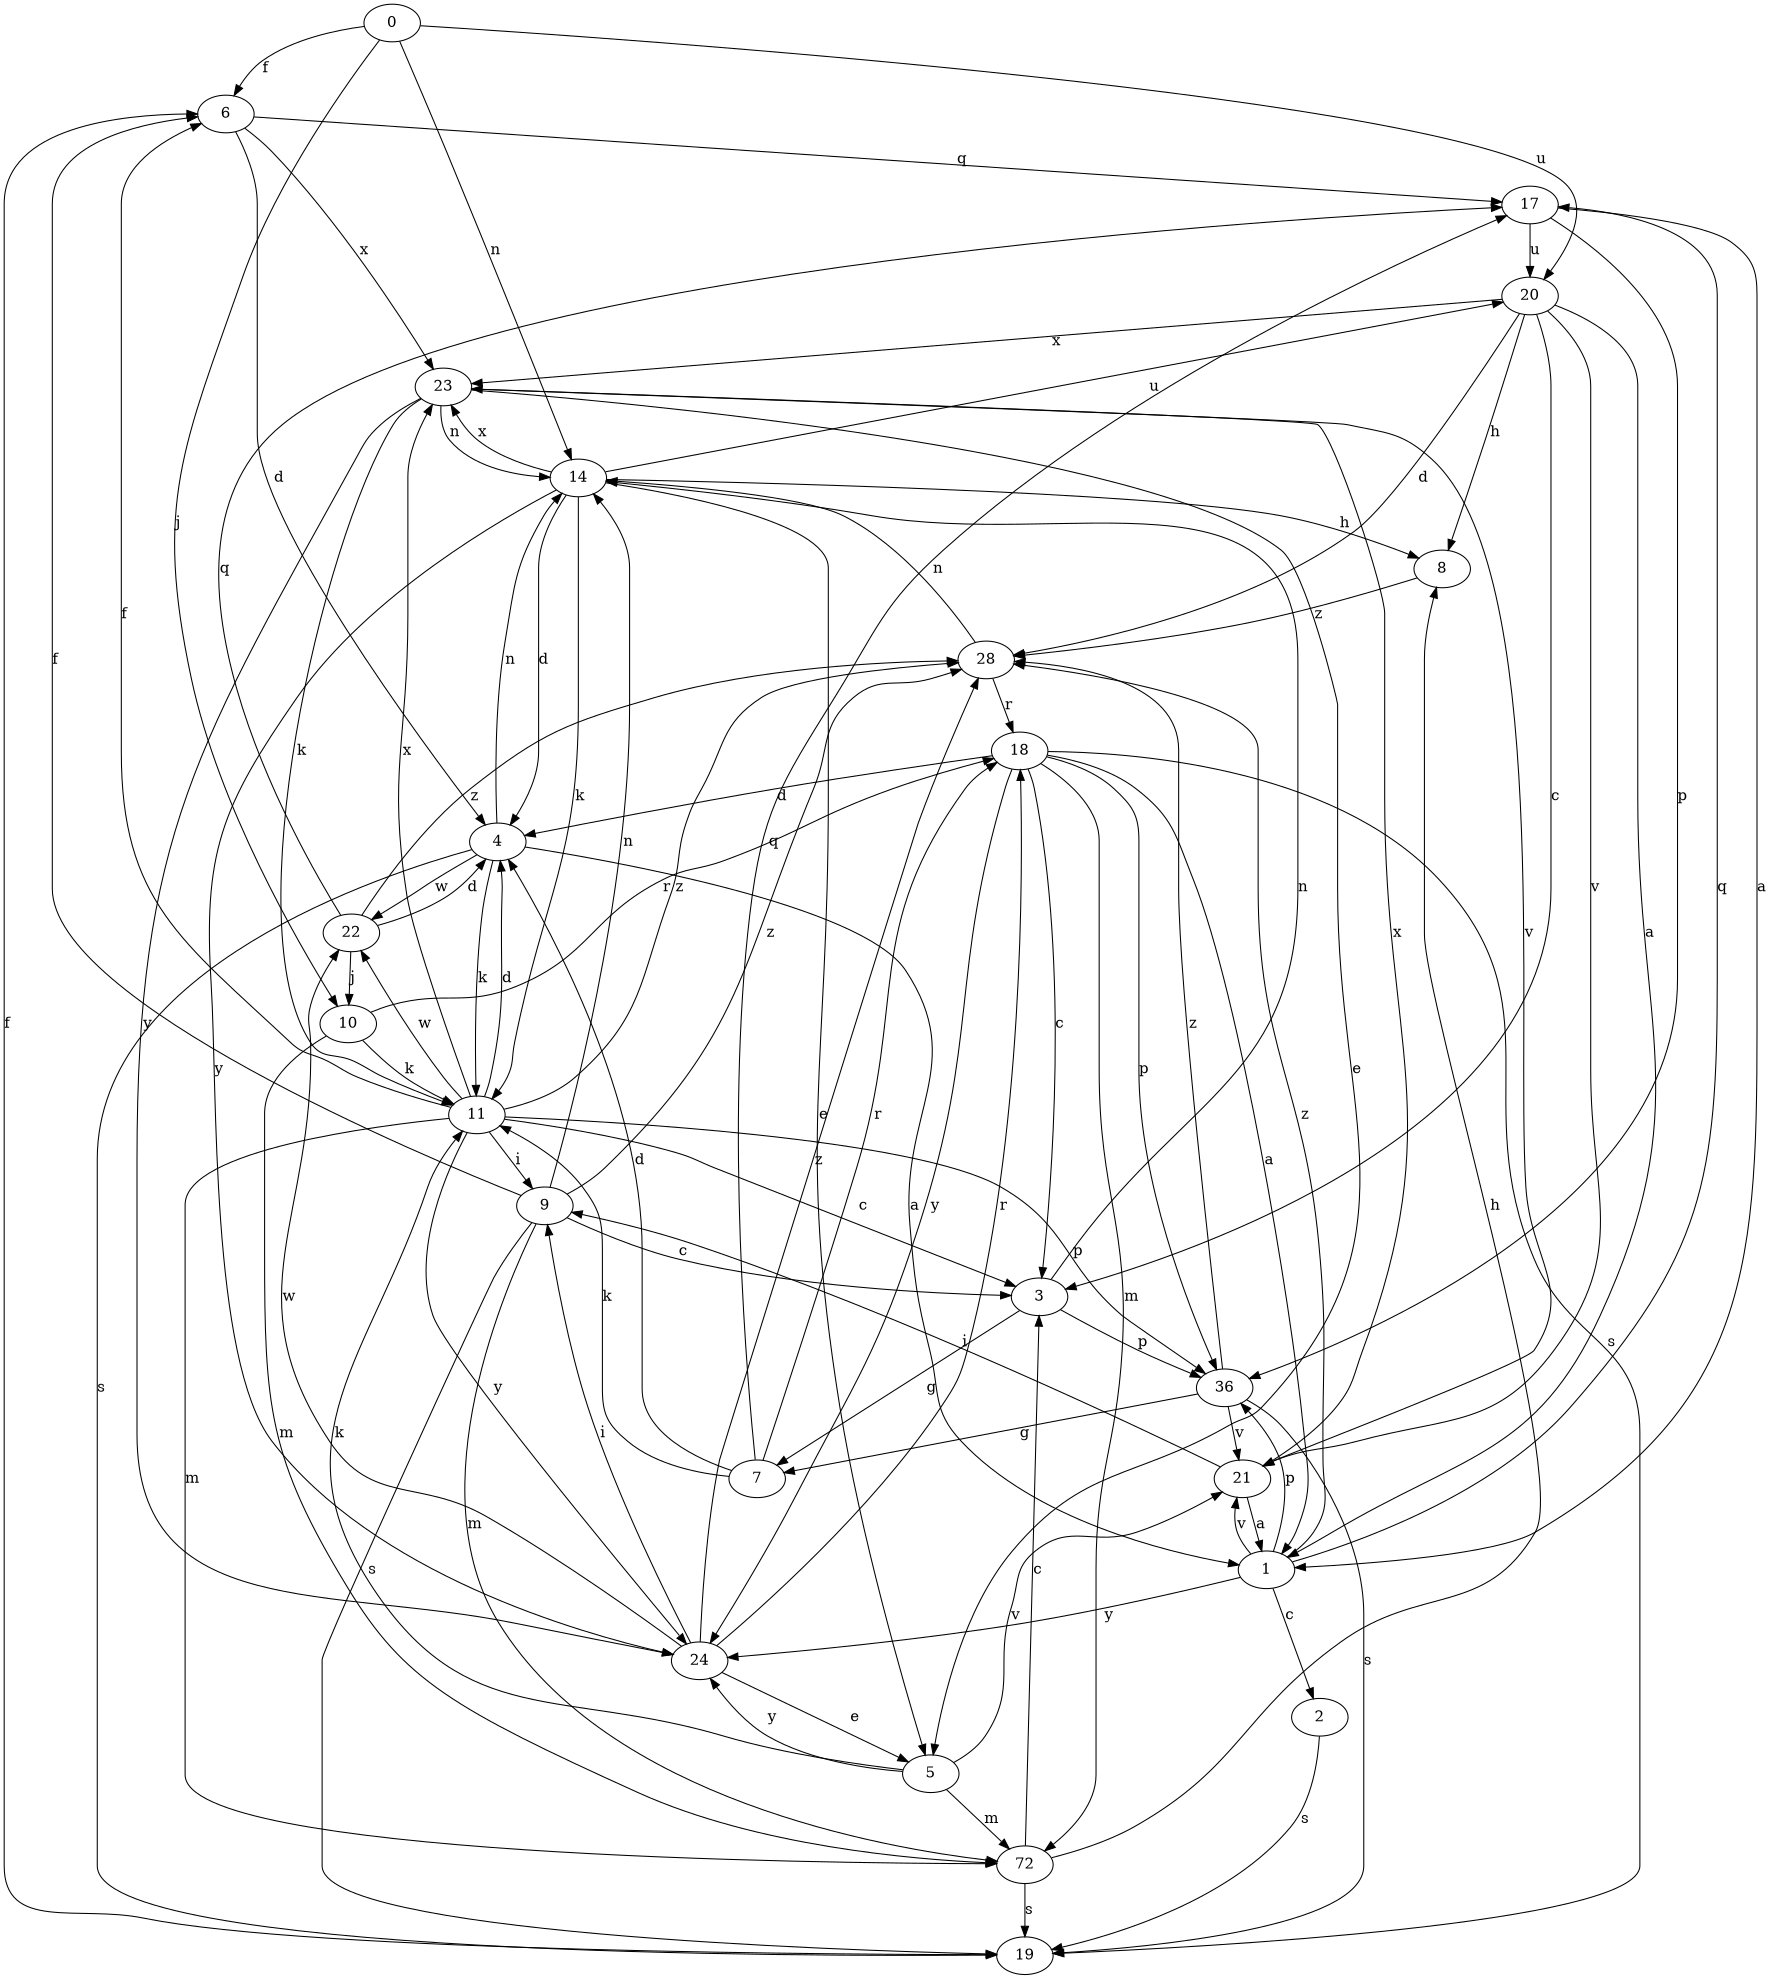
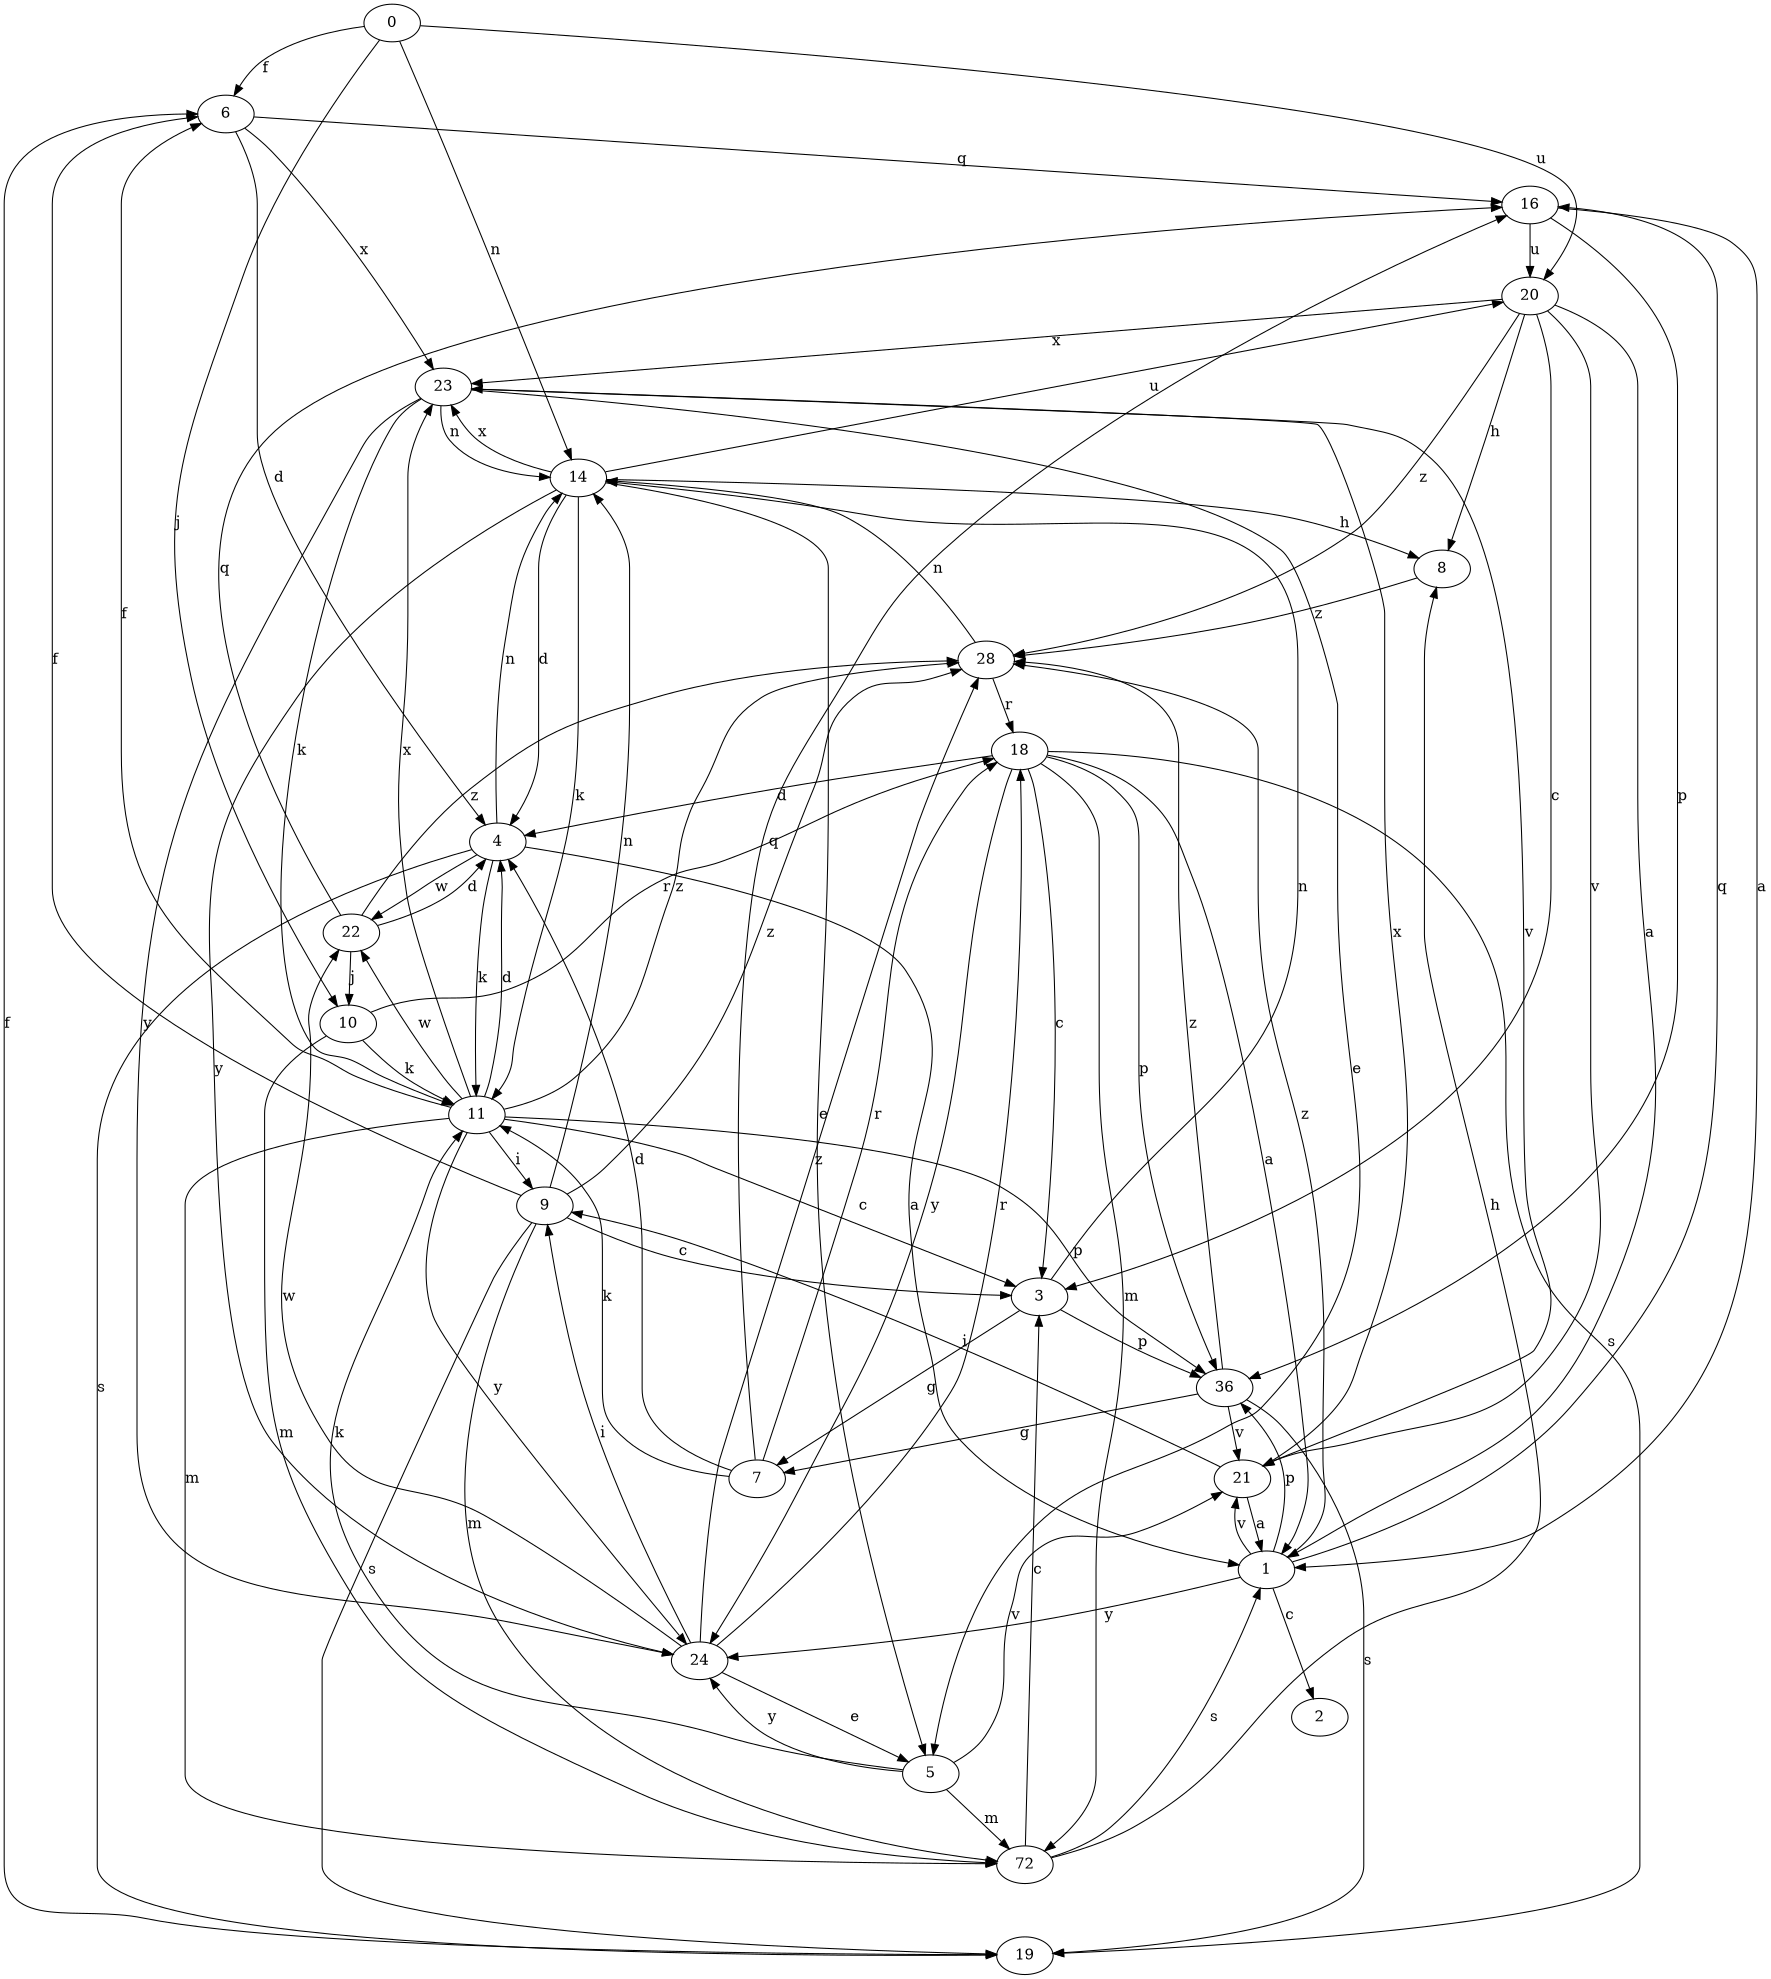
node "17": label "17" -> "16"
edge "20" -> "28": label "d" -> "z"
edge "2" -> "19": removed, label "s"
edge "72" -> "19": now "72" -> "1"
